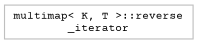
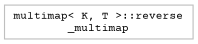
node "multimap< K, T >::reverse _iterator": label "multimap< K, T >::reverse _iterator" -> "multimap< K, T >::reverse _multimap"
